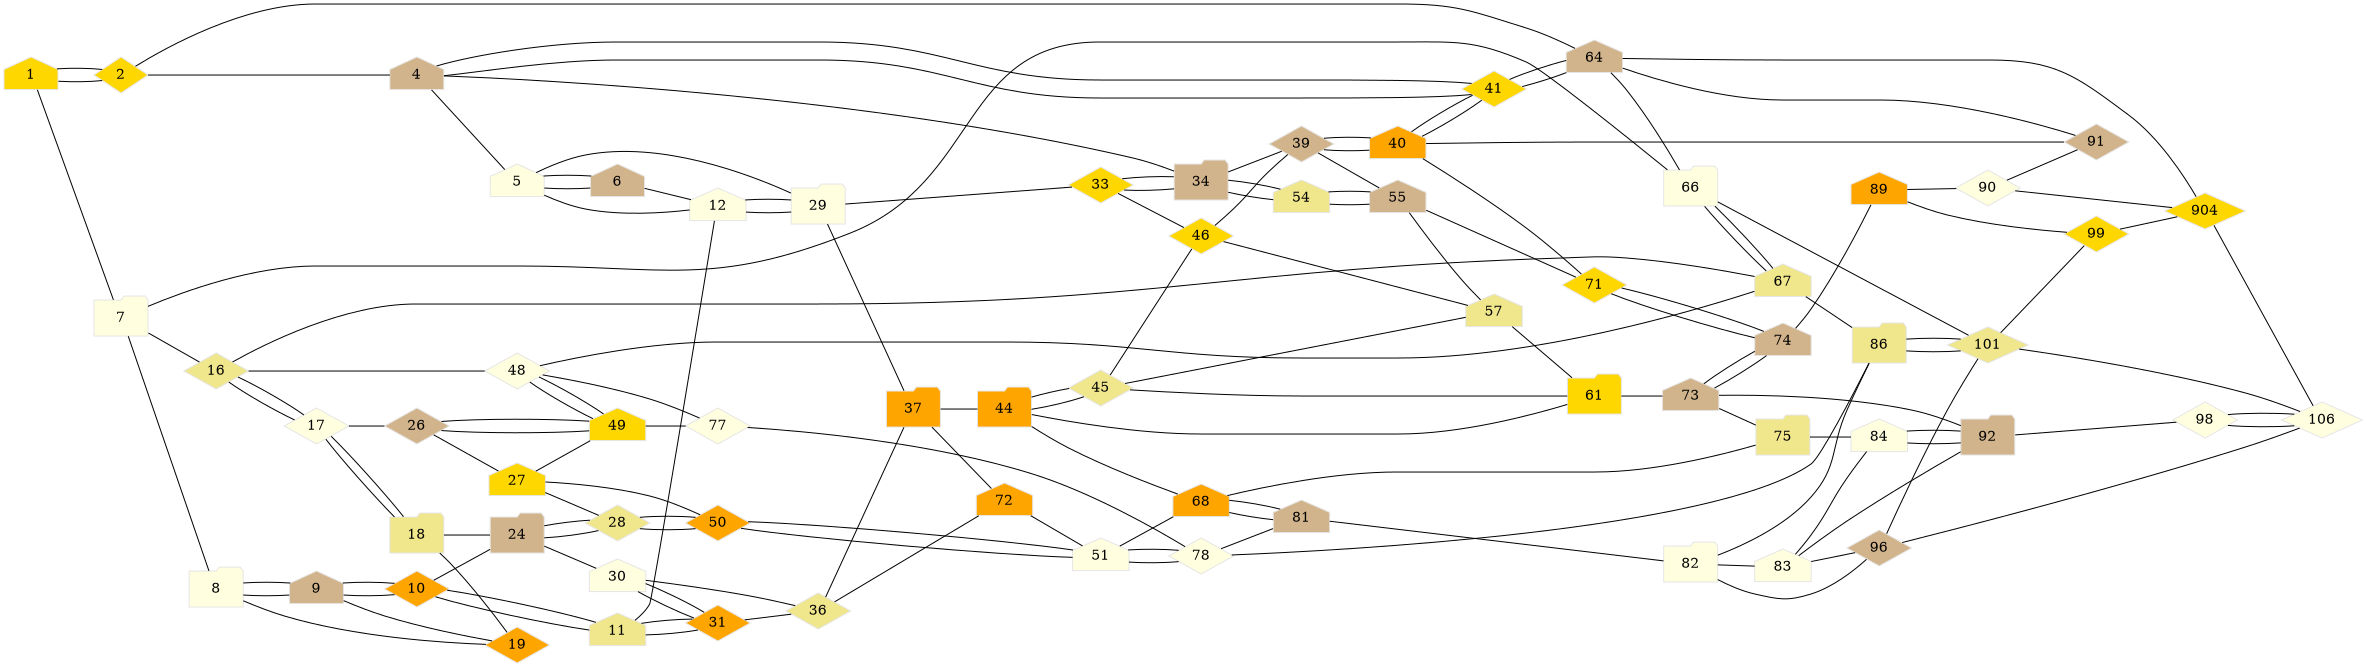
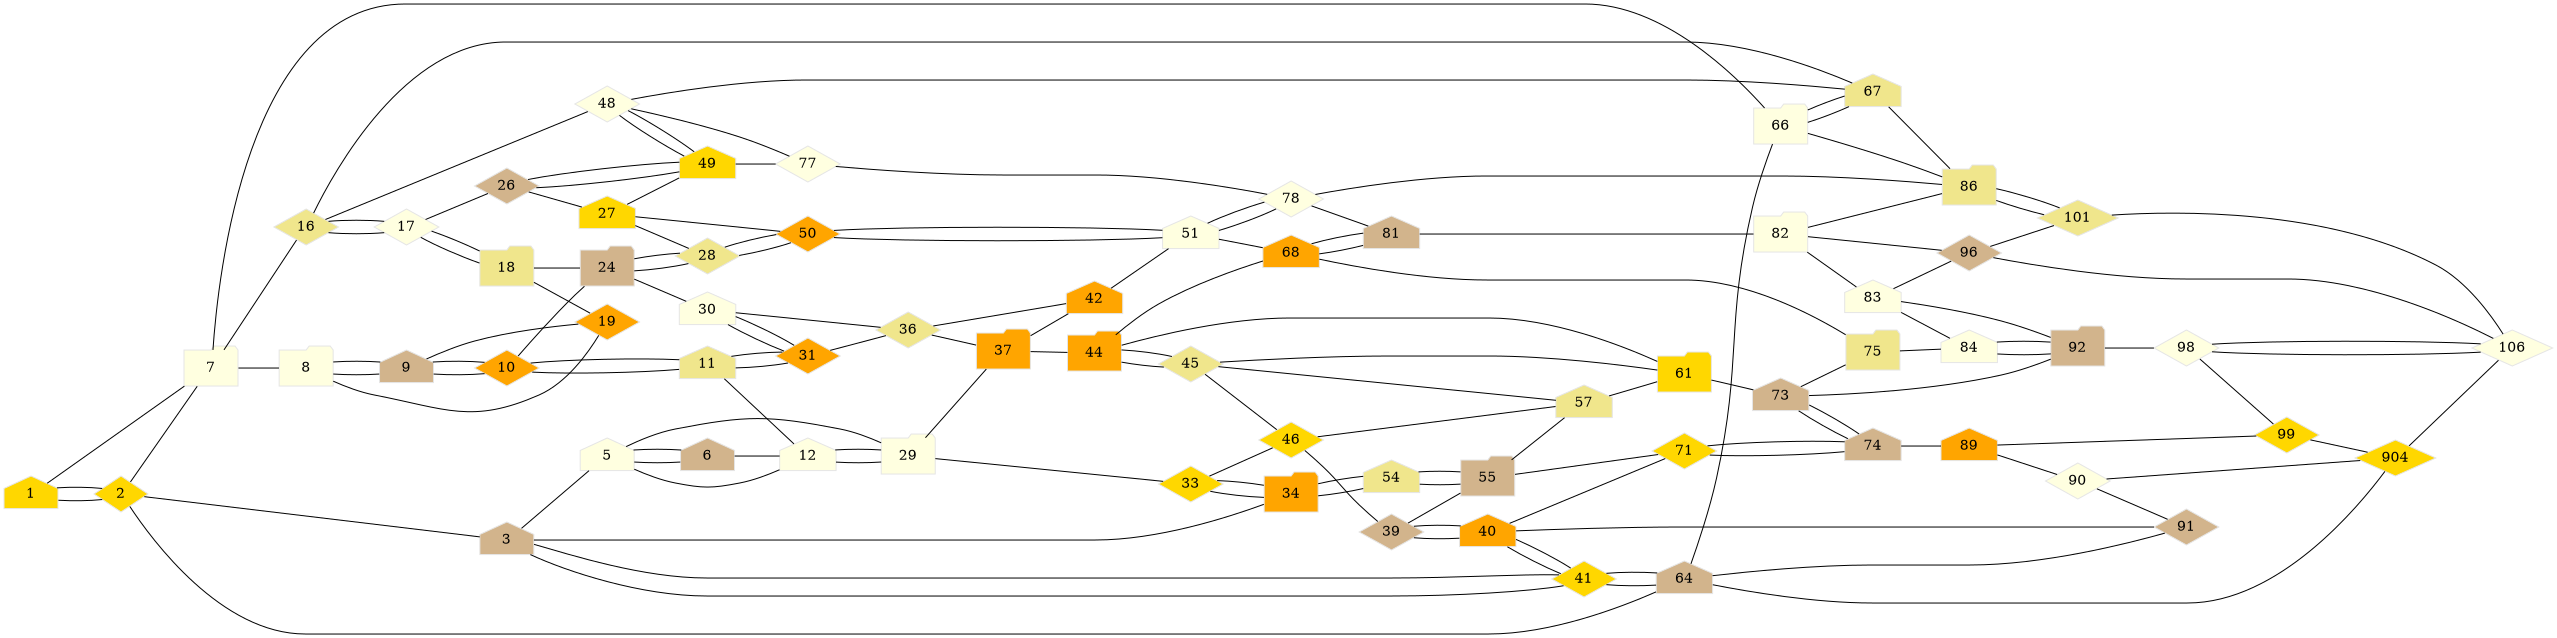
node "4": label "4" -> "3"
edge "39" -- "34": removed
node "34": fillcolor tan -> orange
node "55": shape house -> folder
edge "66" -- "101": now "66" -- "86"
edge "99" -- "101": now "99" -- "98"
edge "7" -- "2": added
node "72": label "72" -> "42"
